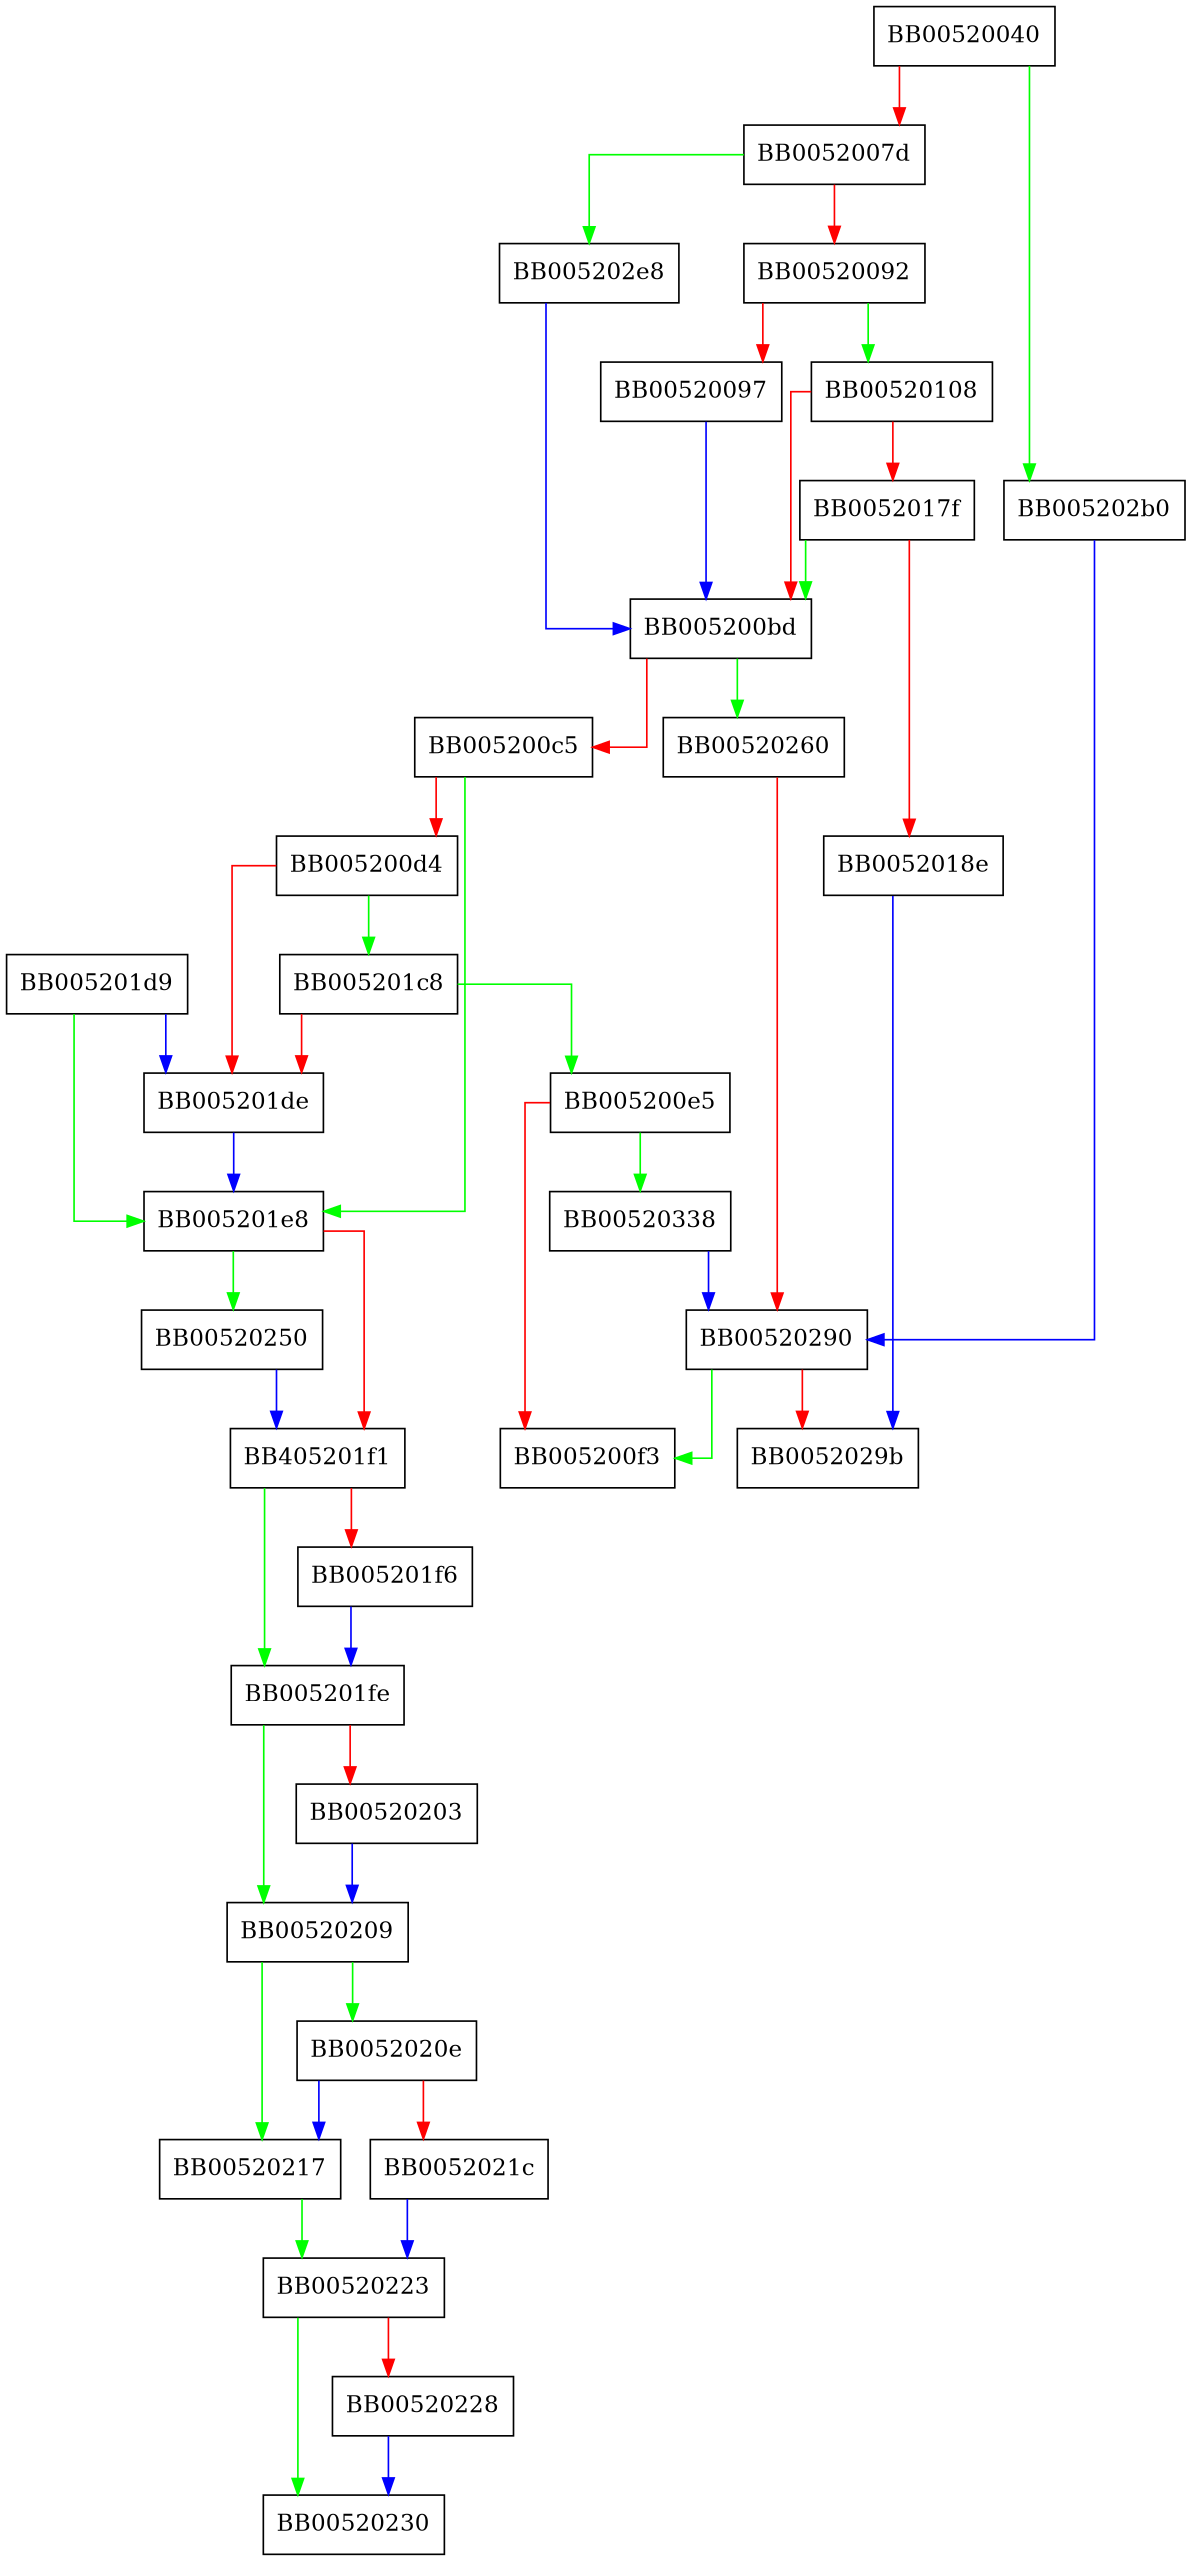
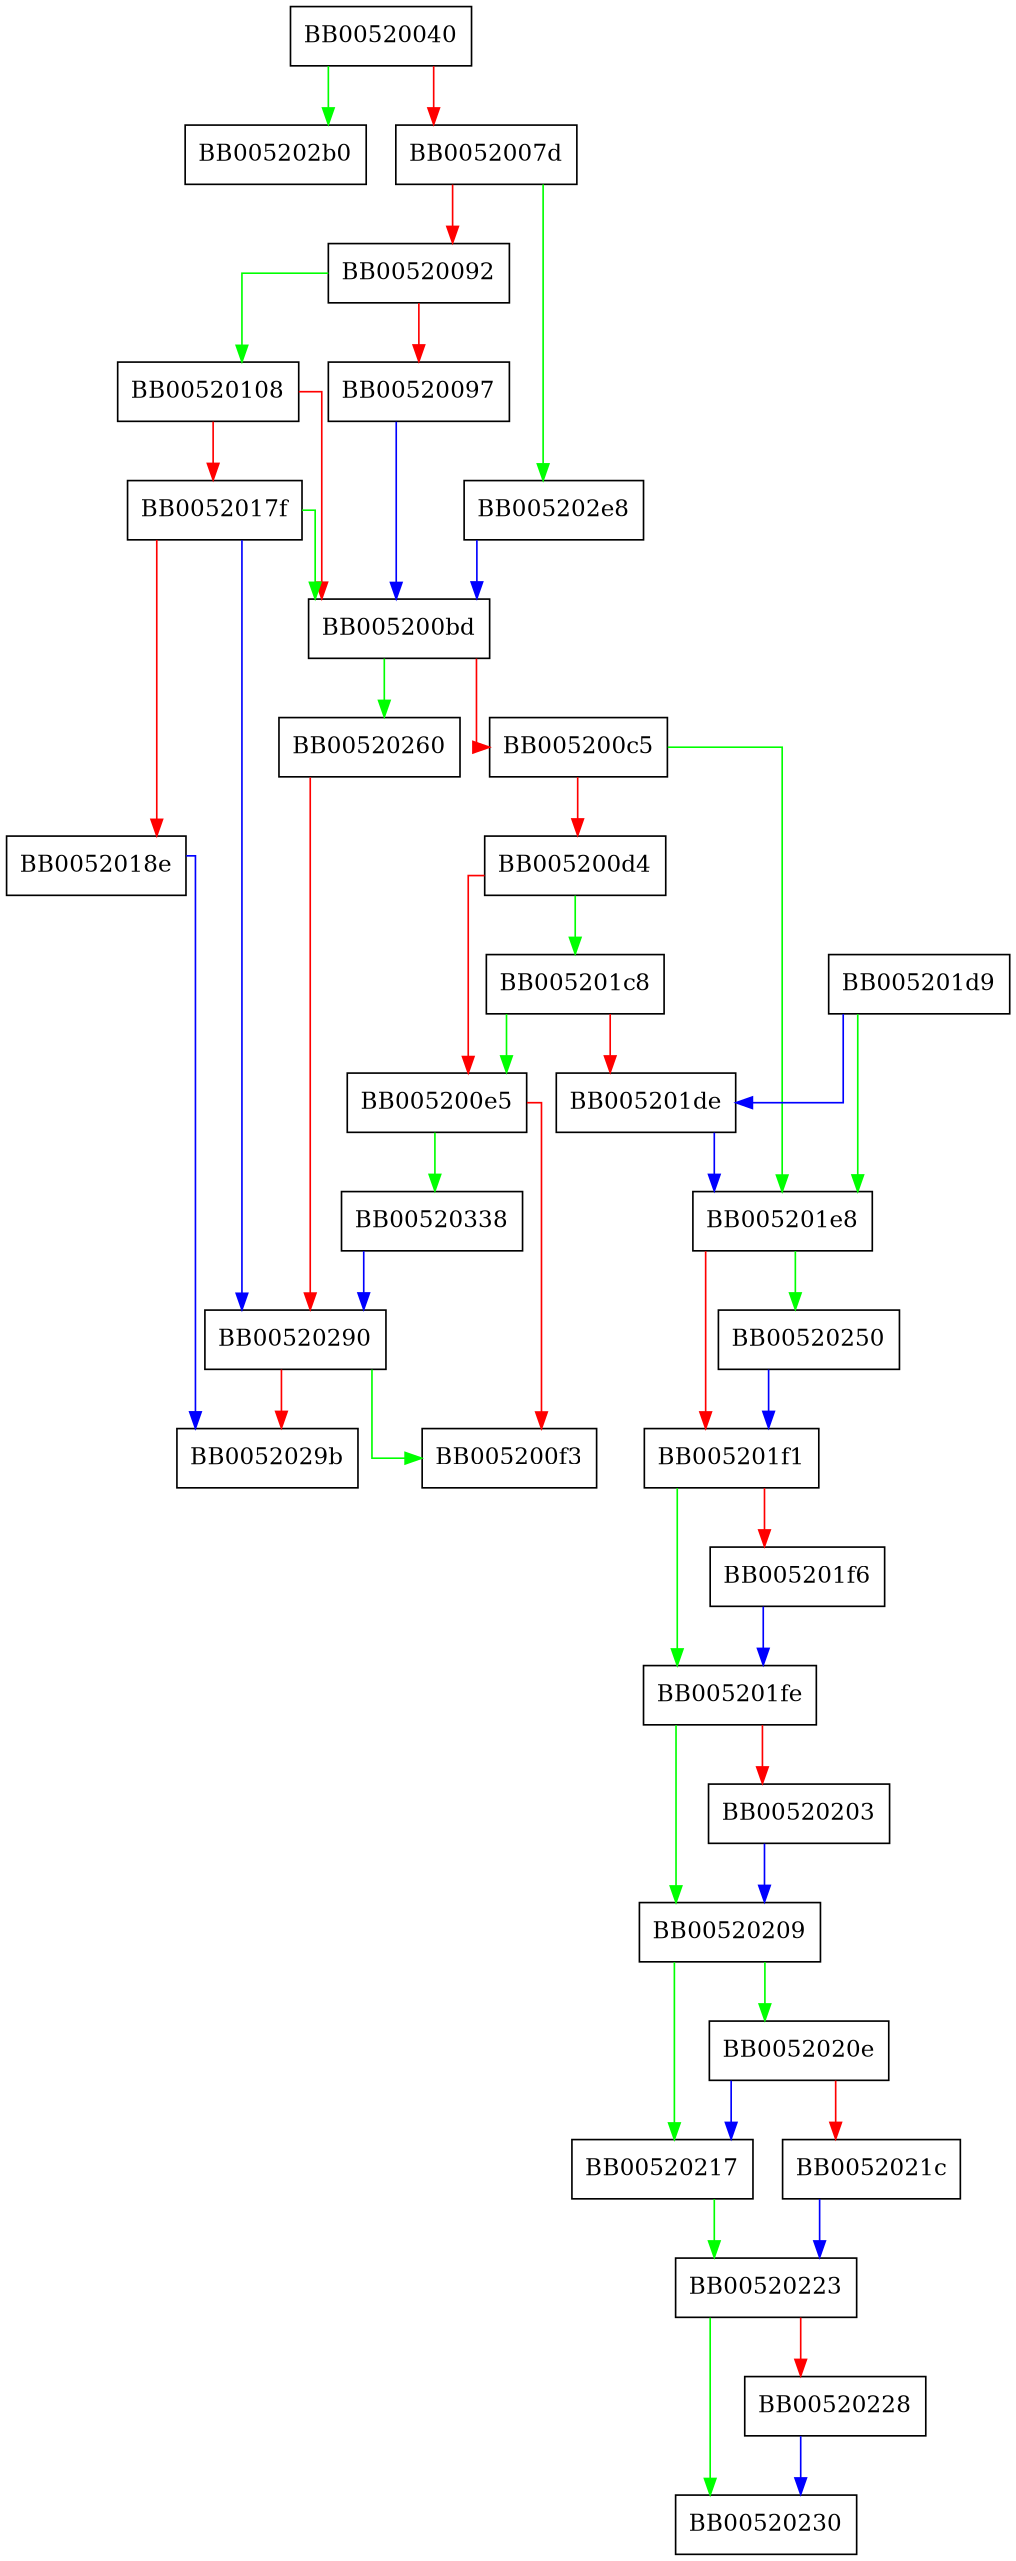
edge "BB005200d4" -> "BB005201de": now "BB005200d4" -> "BB005200e5"
edge "BB005202b0" -> "BB00520290": now "BB0052017f" -> "BB00520290"
node "BB405201f1": label "BB405201f1" -> "BB005201f1"
